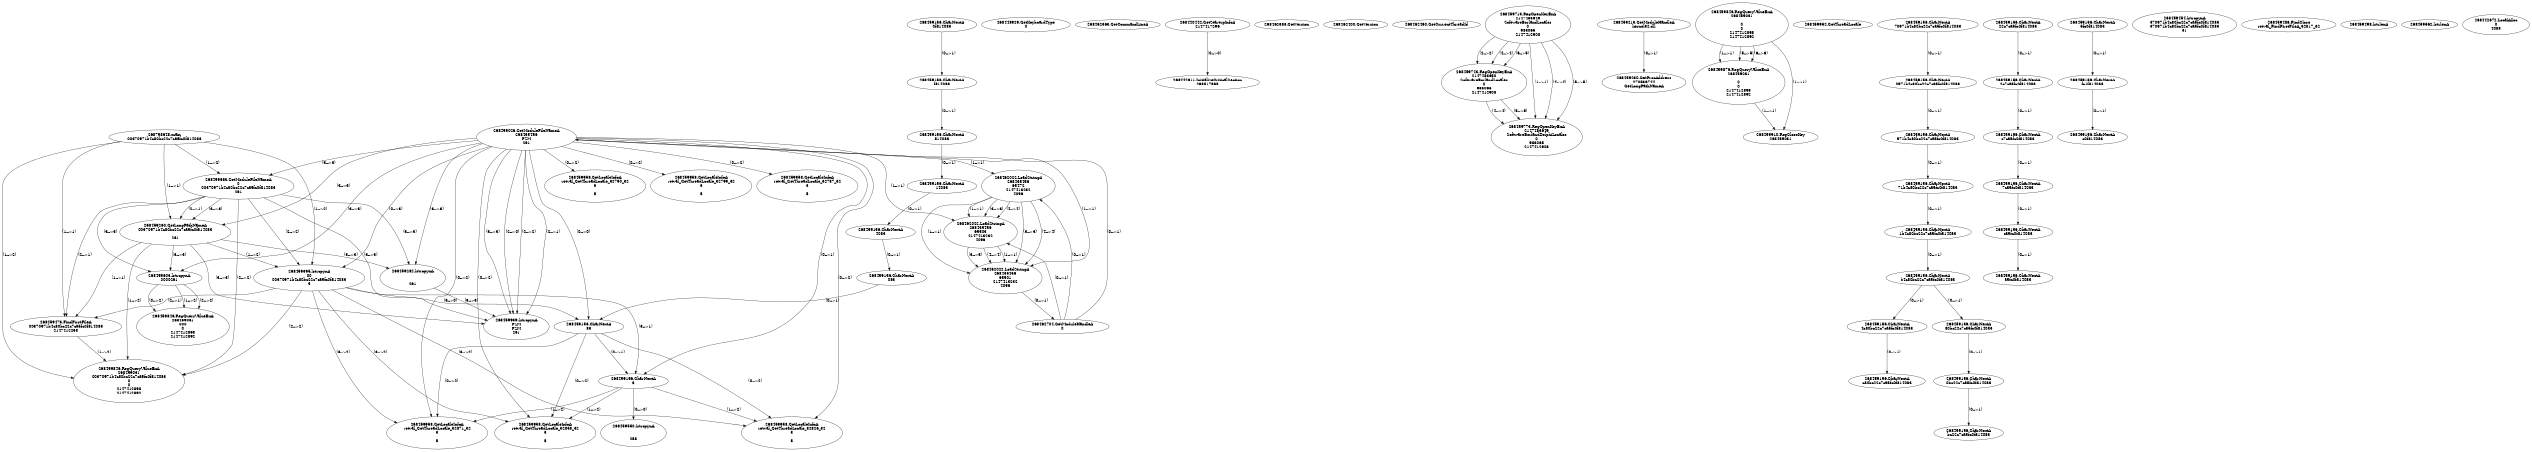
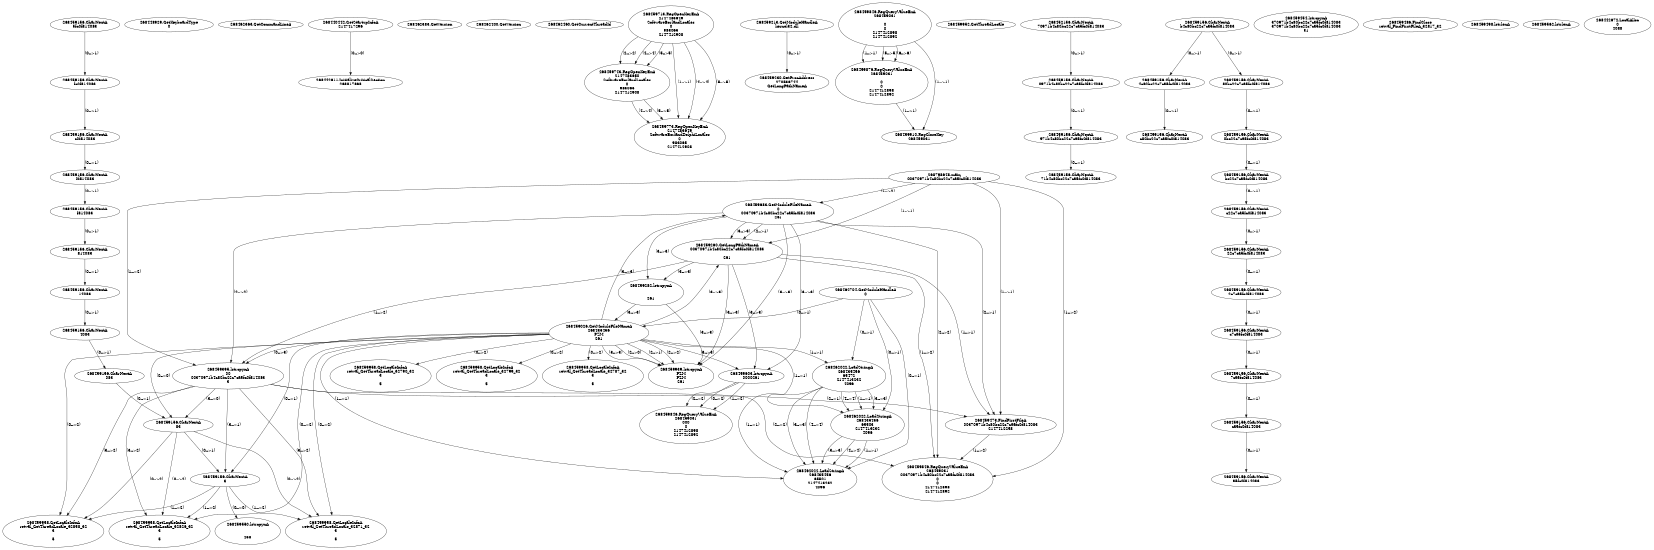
node "268459156.CharNextA 70971b4c80bc22c7ca5fc0f814083": label "268459156.CharNextA 70971b4c80bc22c7ca5fc0f814083" -> "268452156.CharNextA 70971b4c80bc22c7ca5fc0f814083"
node "268459156.CharNextA fc1f814083": label "268459156.CharNextA fc1f814083" -> "268459156.CharNextA fc0f814083"
edge "268459156.CharNextA c0f814083" -> "268459156.CharNextA 0f814083": added, label "(0-->1)"
edge "268459026.GetModuleFileNameA 268435456 PZM 261" -> "268459282.lstrcpynA 261": reversed
node "268459156.CharNextA c22c7ca5fc0f814083": added
node "268459156.CharNextA 1b4c80bc22c7ca5fc0f814083": removed
edge "268462022.LoadStringA 268435456 65501 2147413232 4096" -> "268462704.GetModuleHandleA 0": reversed
